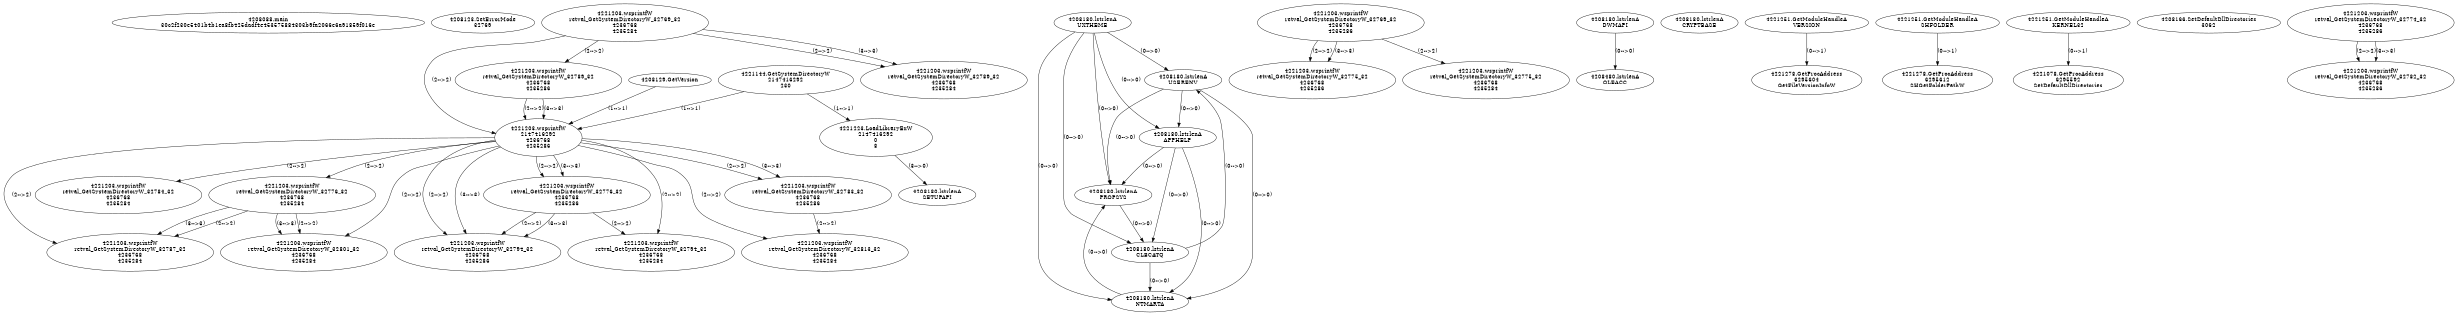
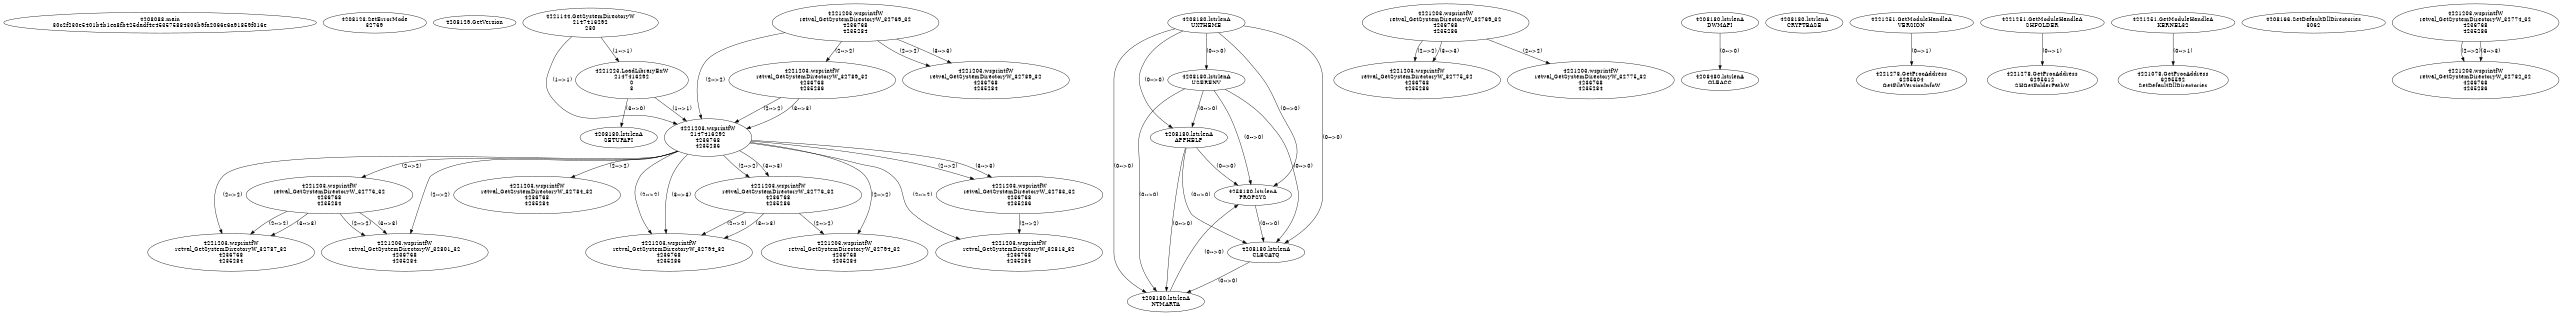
edge "4208129.GetVersion" -> "4221203.wsprintfW 2147416292 4236768 4235286": now "4221223.LoadLibraryExW 2147416292 0 8" -> "4221203.wsprintfW 2147416292 4236768 4235286"
edge "4208180.lstrlenA CLBCATQ" -> "4208180.lstrlenA USERENV": reversed
node "4208180.lstrlenA PROPSYS": label "4208180.lstrlenA PROPSYS" -> "4258180.lstrlenA PROPSYS"
